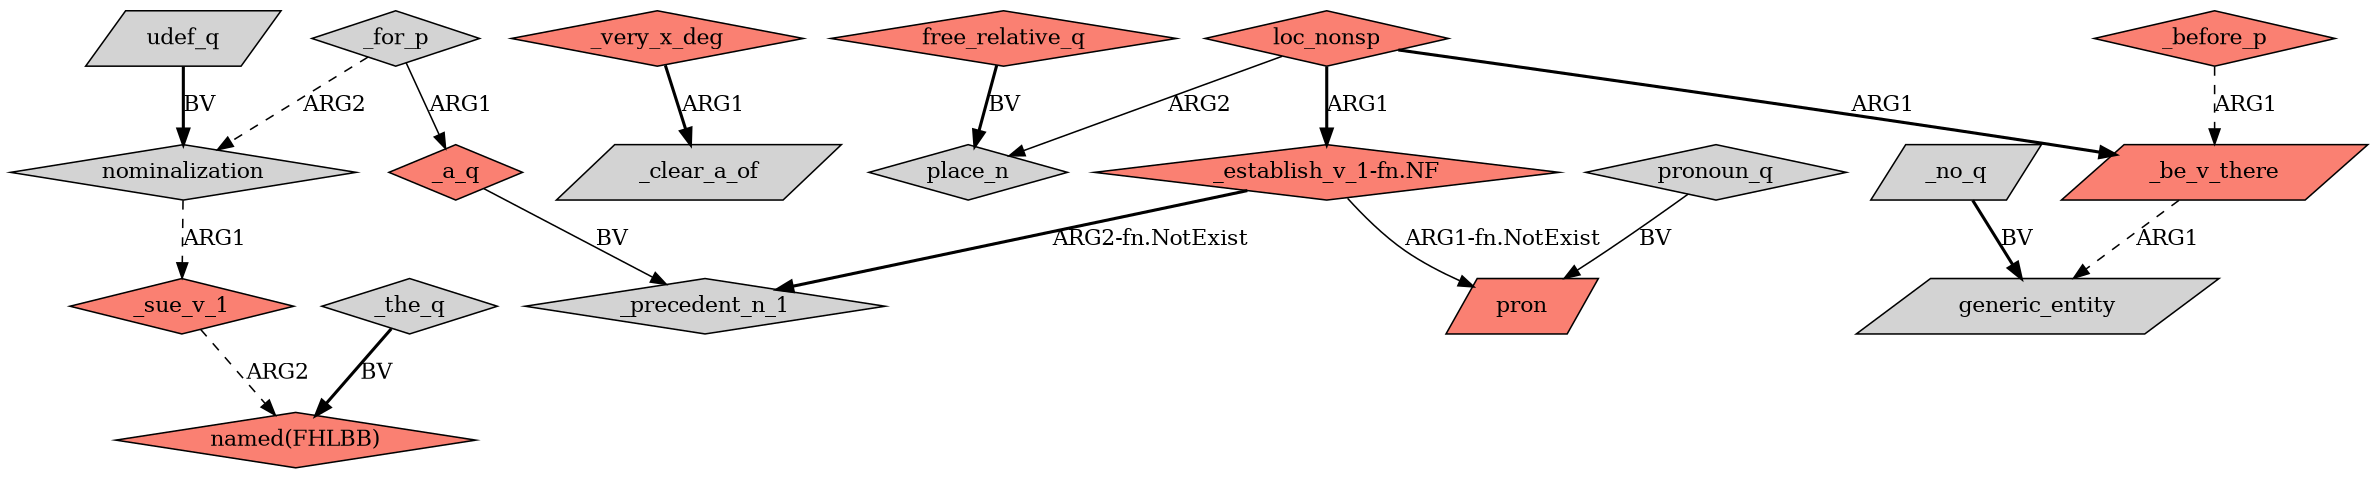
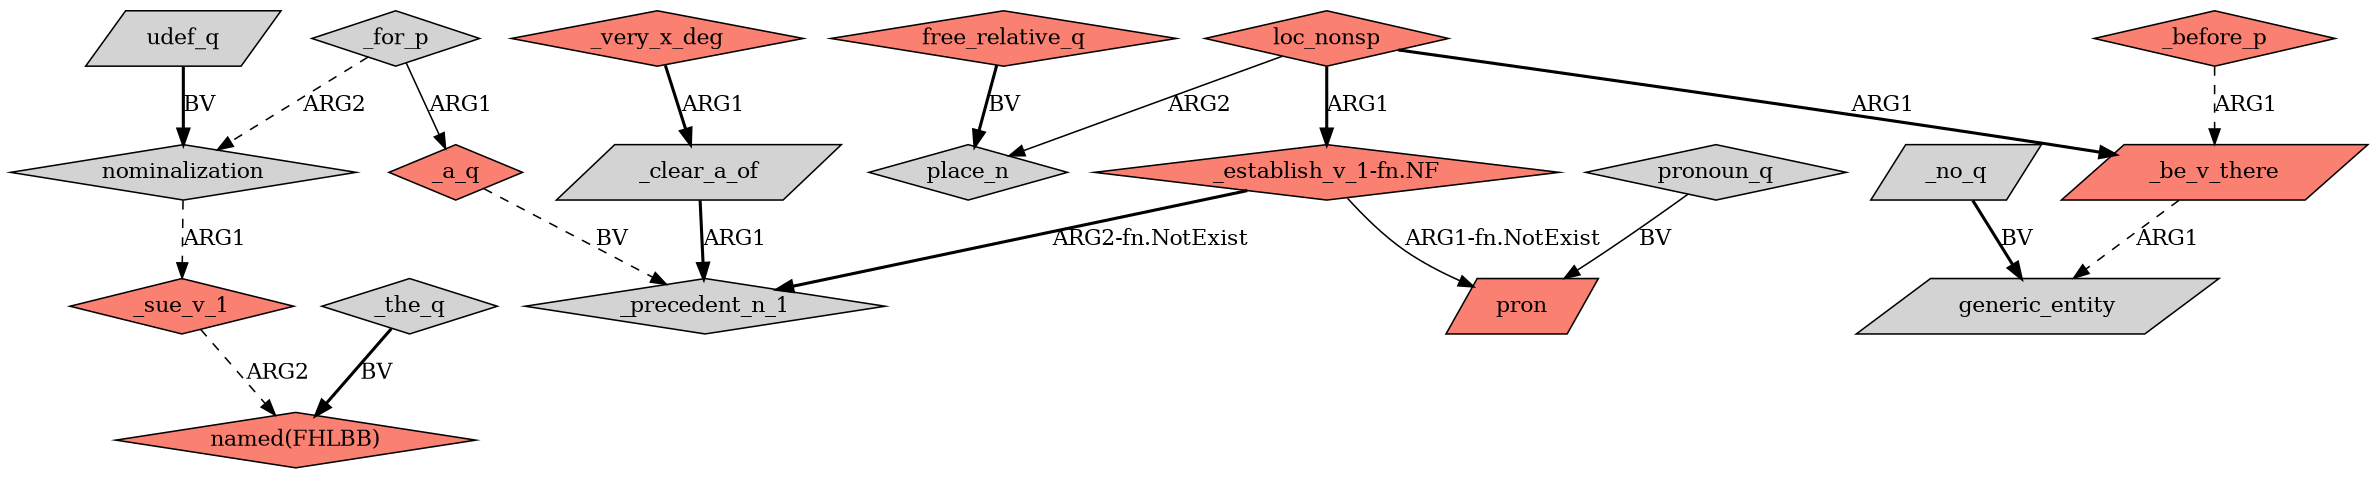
edge "_clear_a_of" -> "_precedent_n_1": added, label "ARG1"
edge "_a_q" -> "_precedent_n_1": style solid -> dashed
